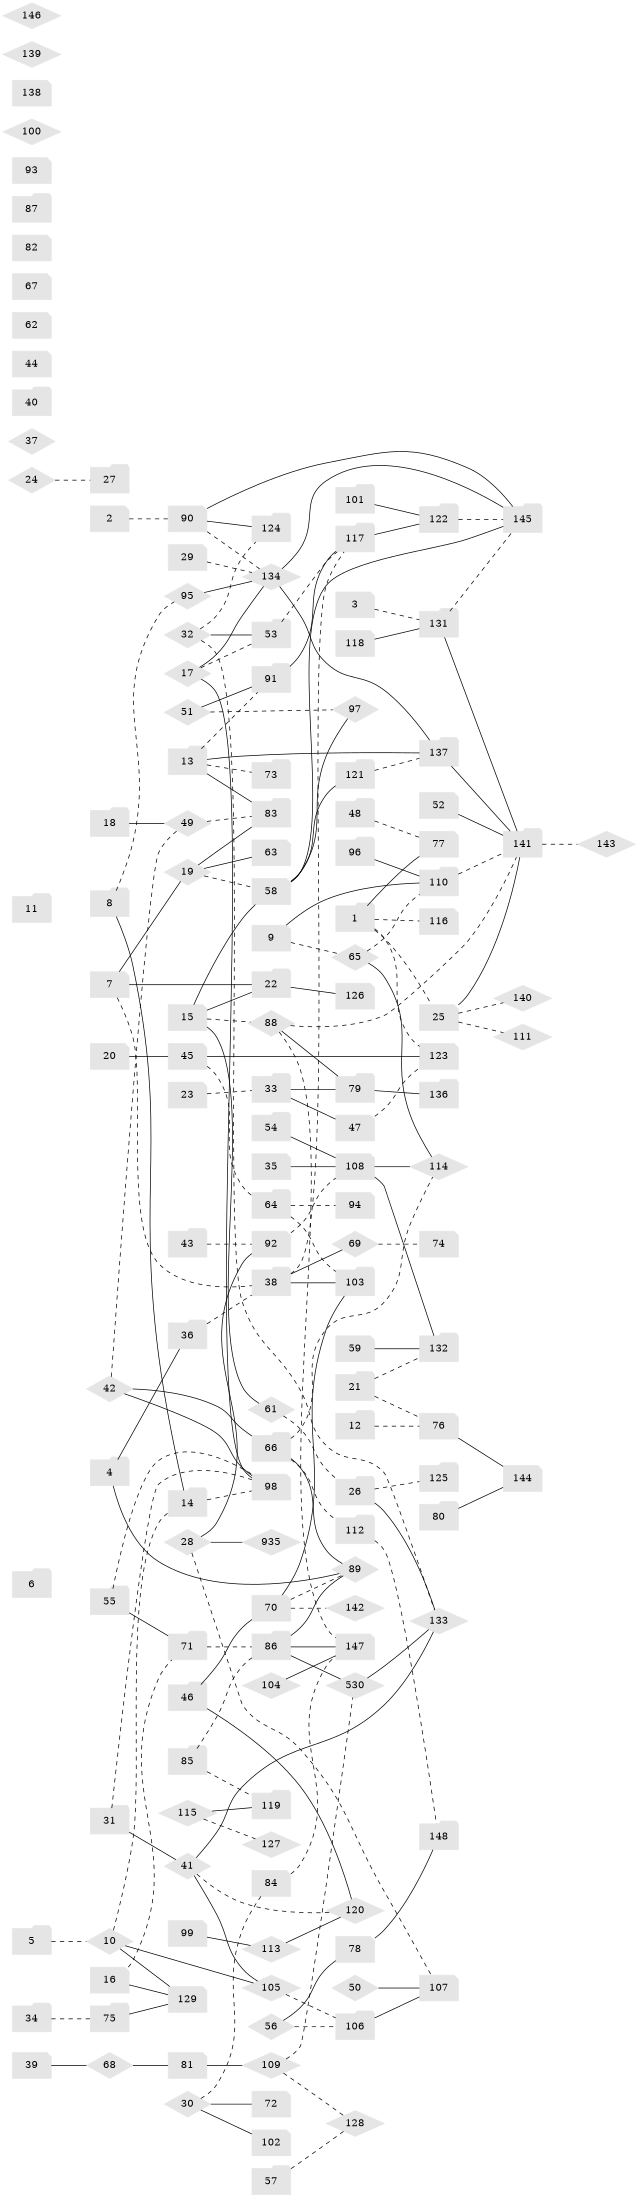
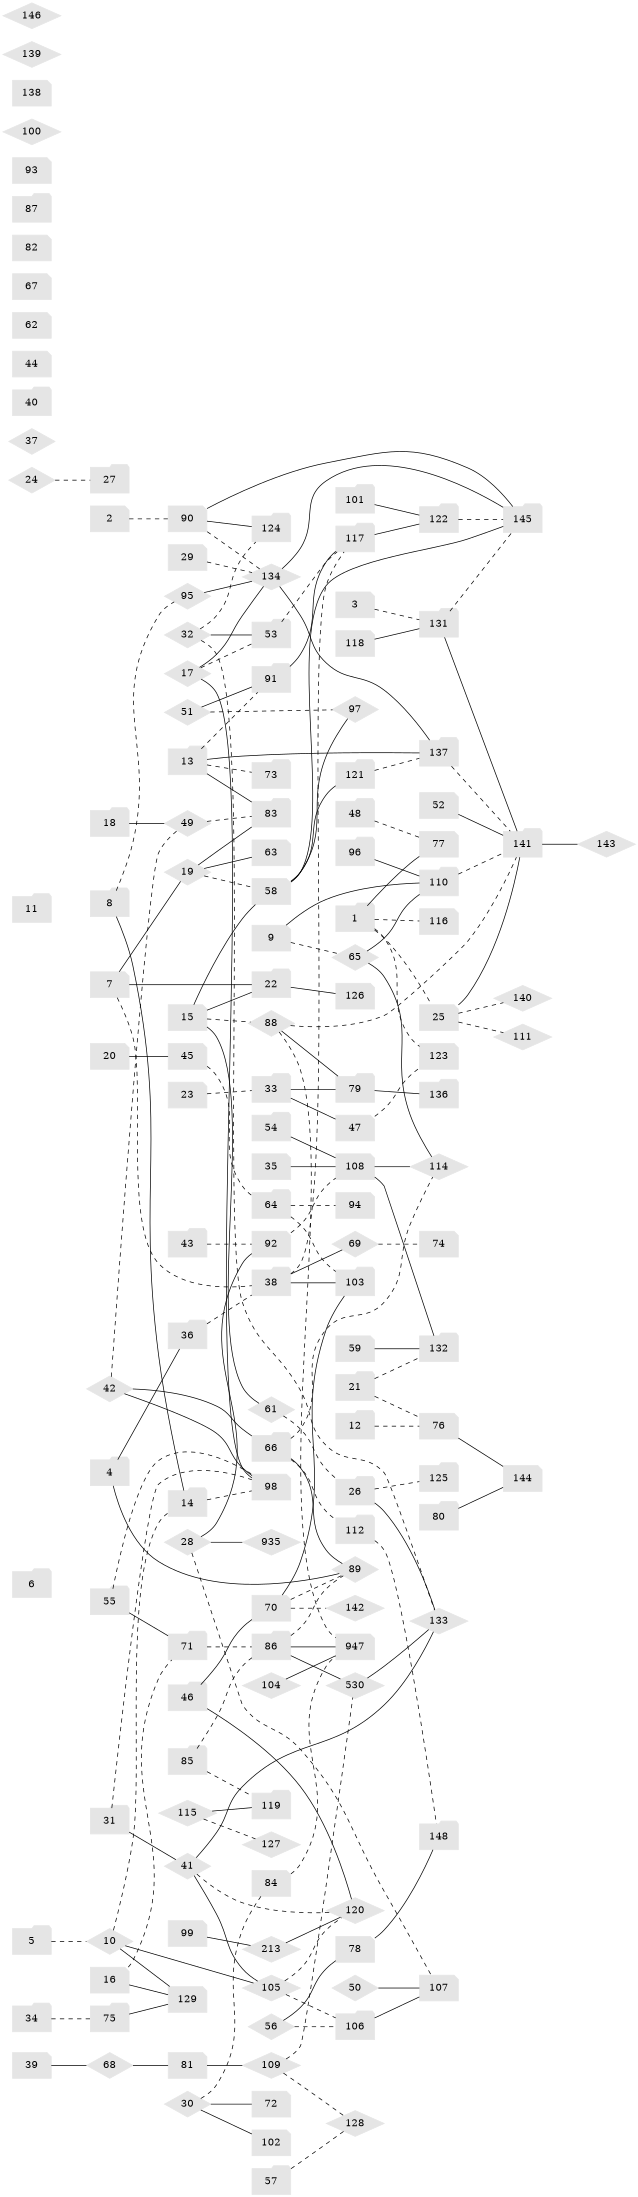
edge "137" -- "141": style solid -> dashed
edge "141" -- "143": style dashed -> solid
edge "110" -- "65": style dashed -> solid
edge "45" -- "123": removed
edge "89" -- "86": style solid -> dashed
node "147": label "147" -> "947"
node "113": label "113" -> "213"
edge "120" -- "105": added
